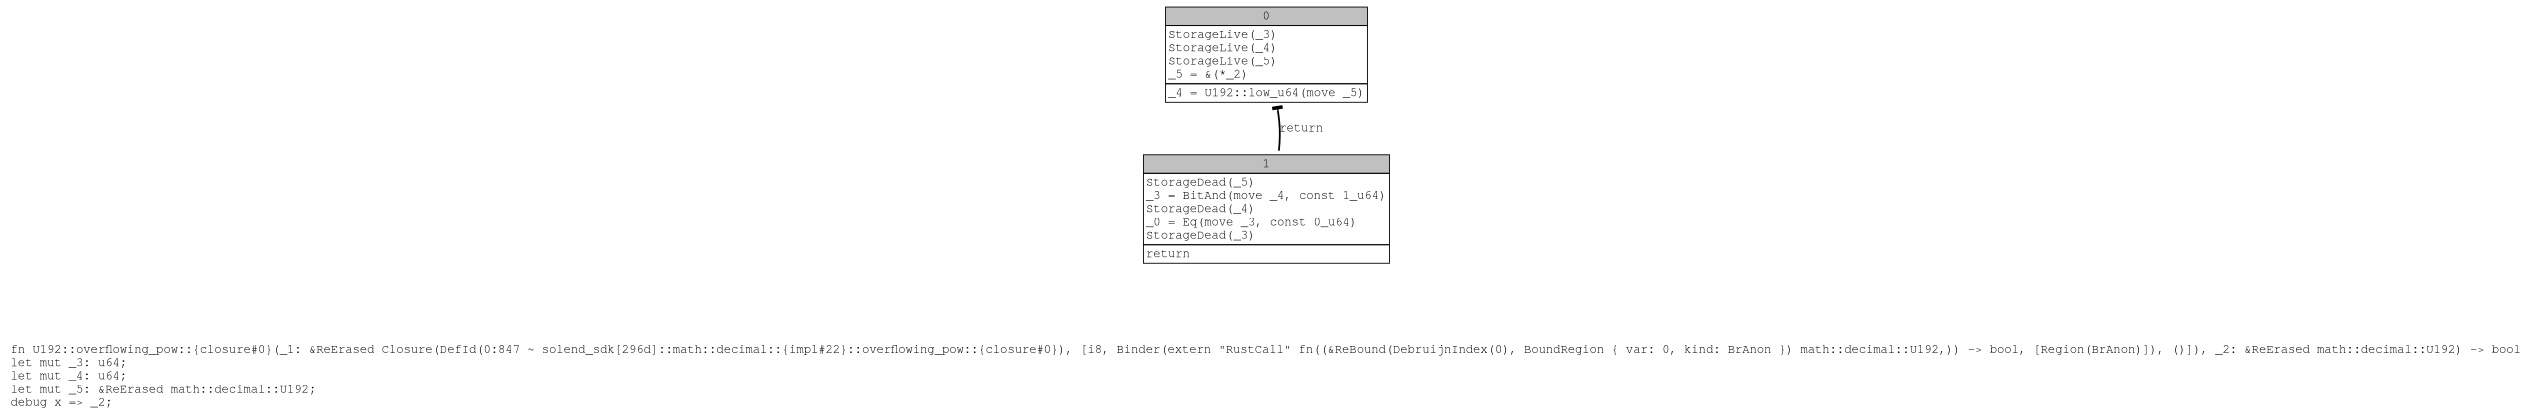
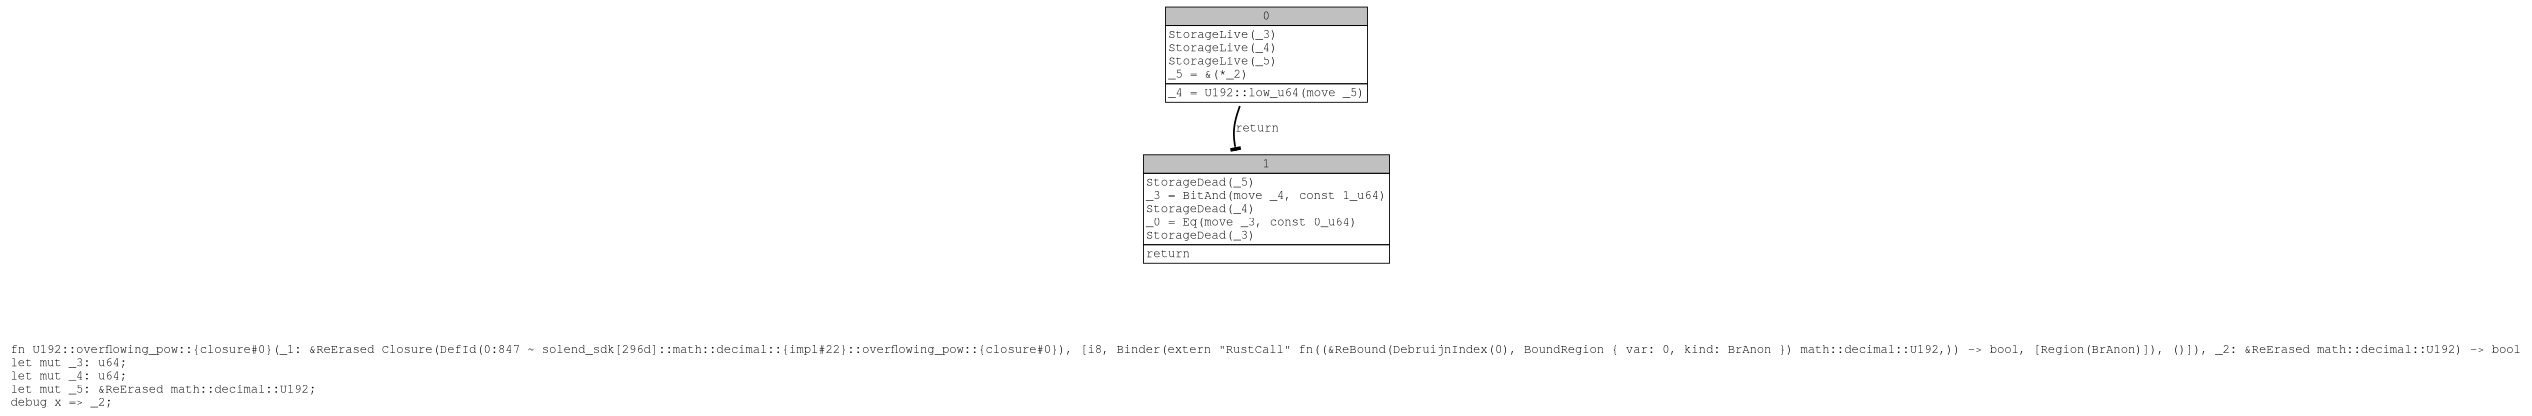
edge "1" -> "0": reversed
